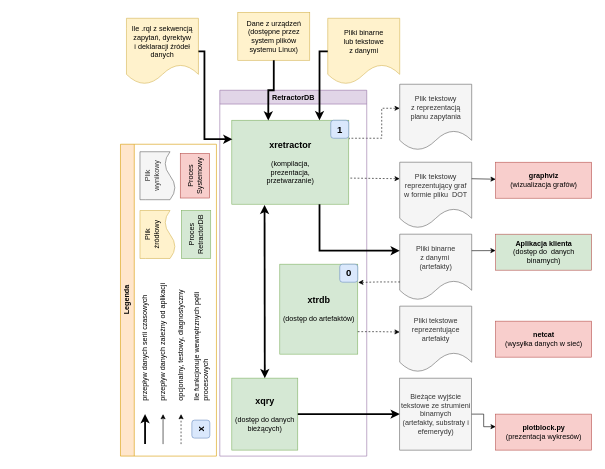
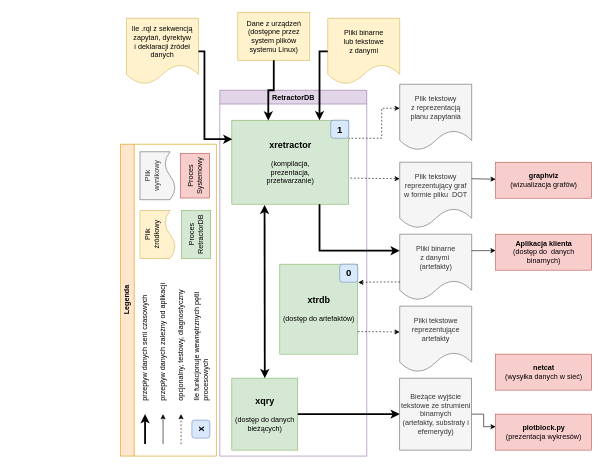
node "Aplikacja klienta (dostęp do danych binarnych)": fillcolor #d5e8d4 -> #f8cecc
node "netcat (wysyłka danych w sieć)": moved (544, 339) -> (544, 372)
